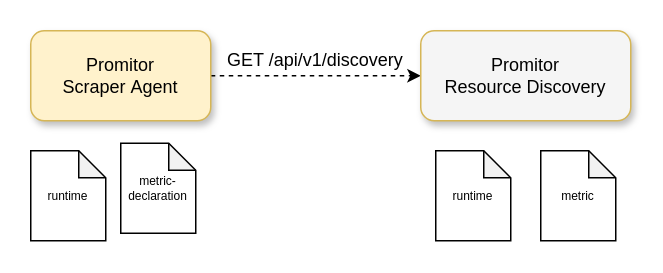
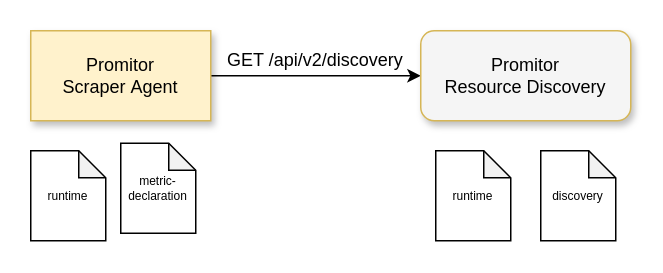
node "GET /api/v1/discovery": label "GET /api/v1/discovery" -> "GET /api/v2/discovery"
node "Promitor Scraper Agent": shape rounded rectangle -> rectangle
edge "Promitor Scraper Agent" -> "Promitor Resource Discovery": style dashed -> solid
node "metric": label "metric" -> "discovery"
